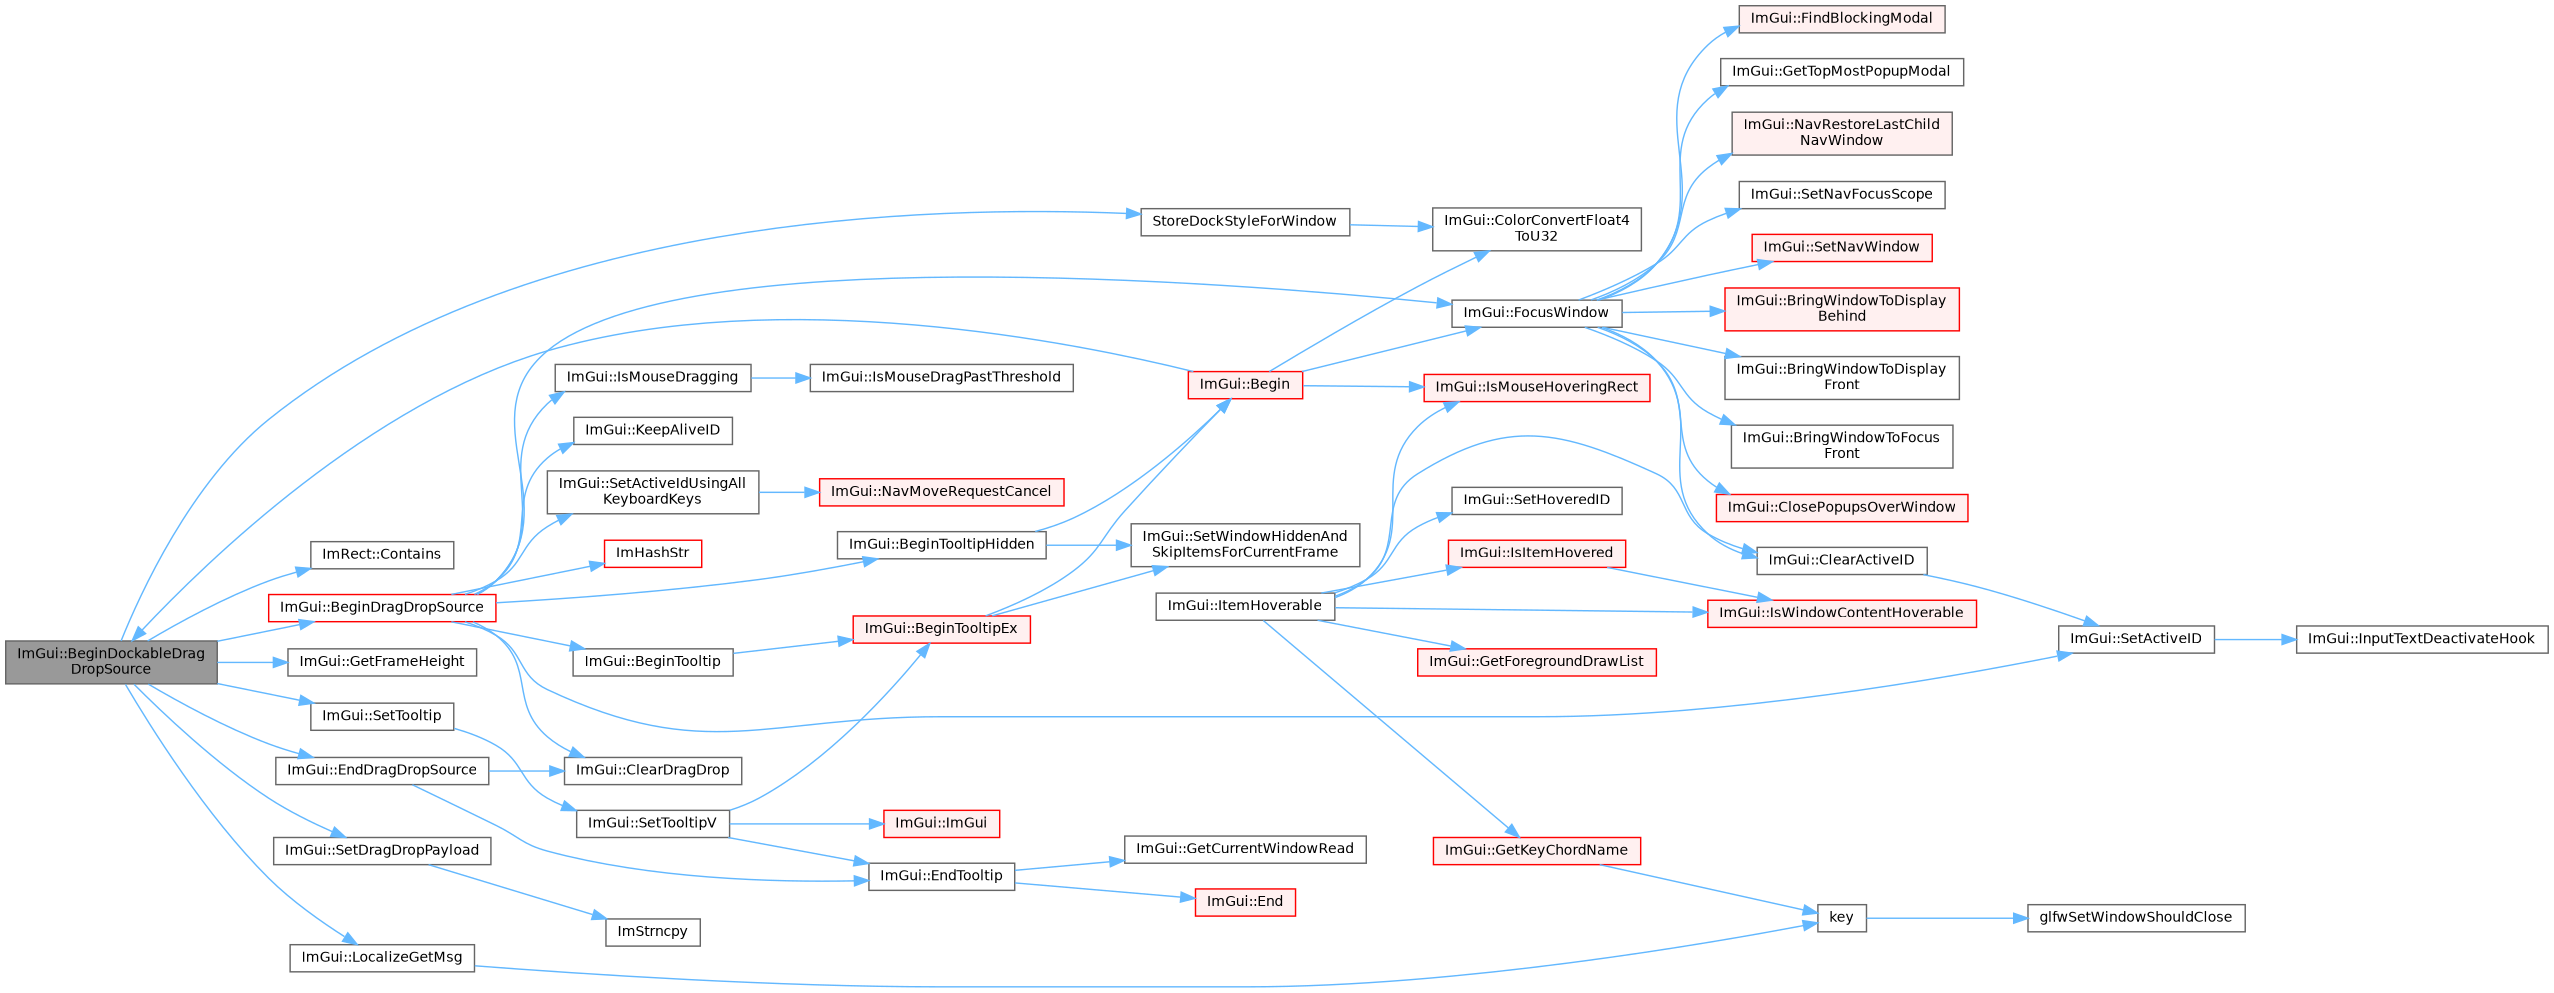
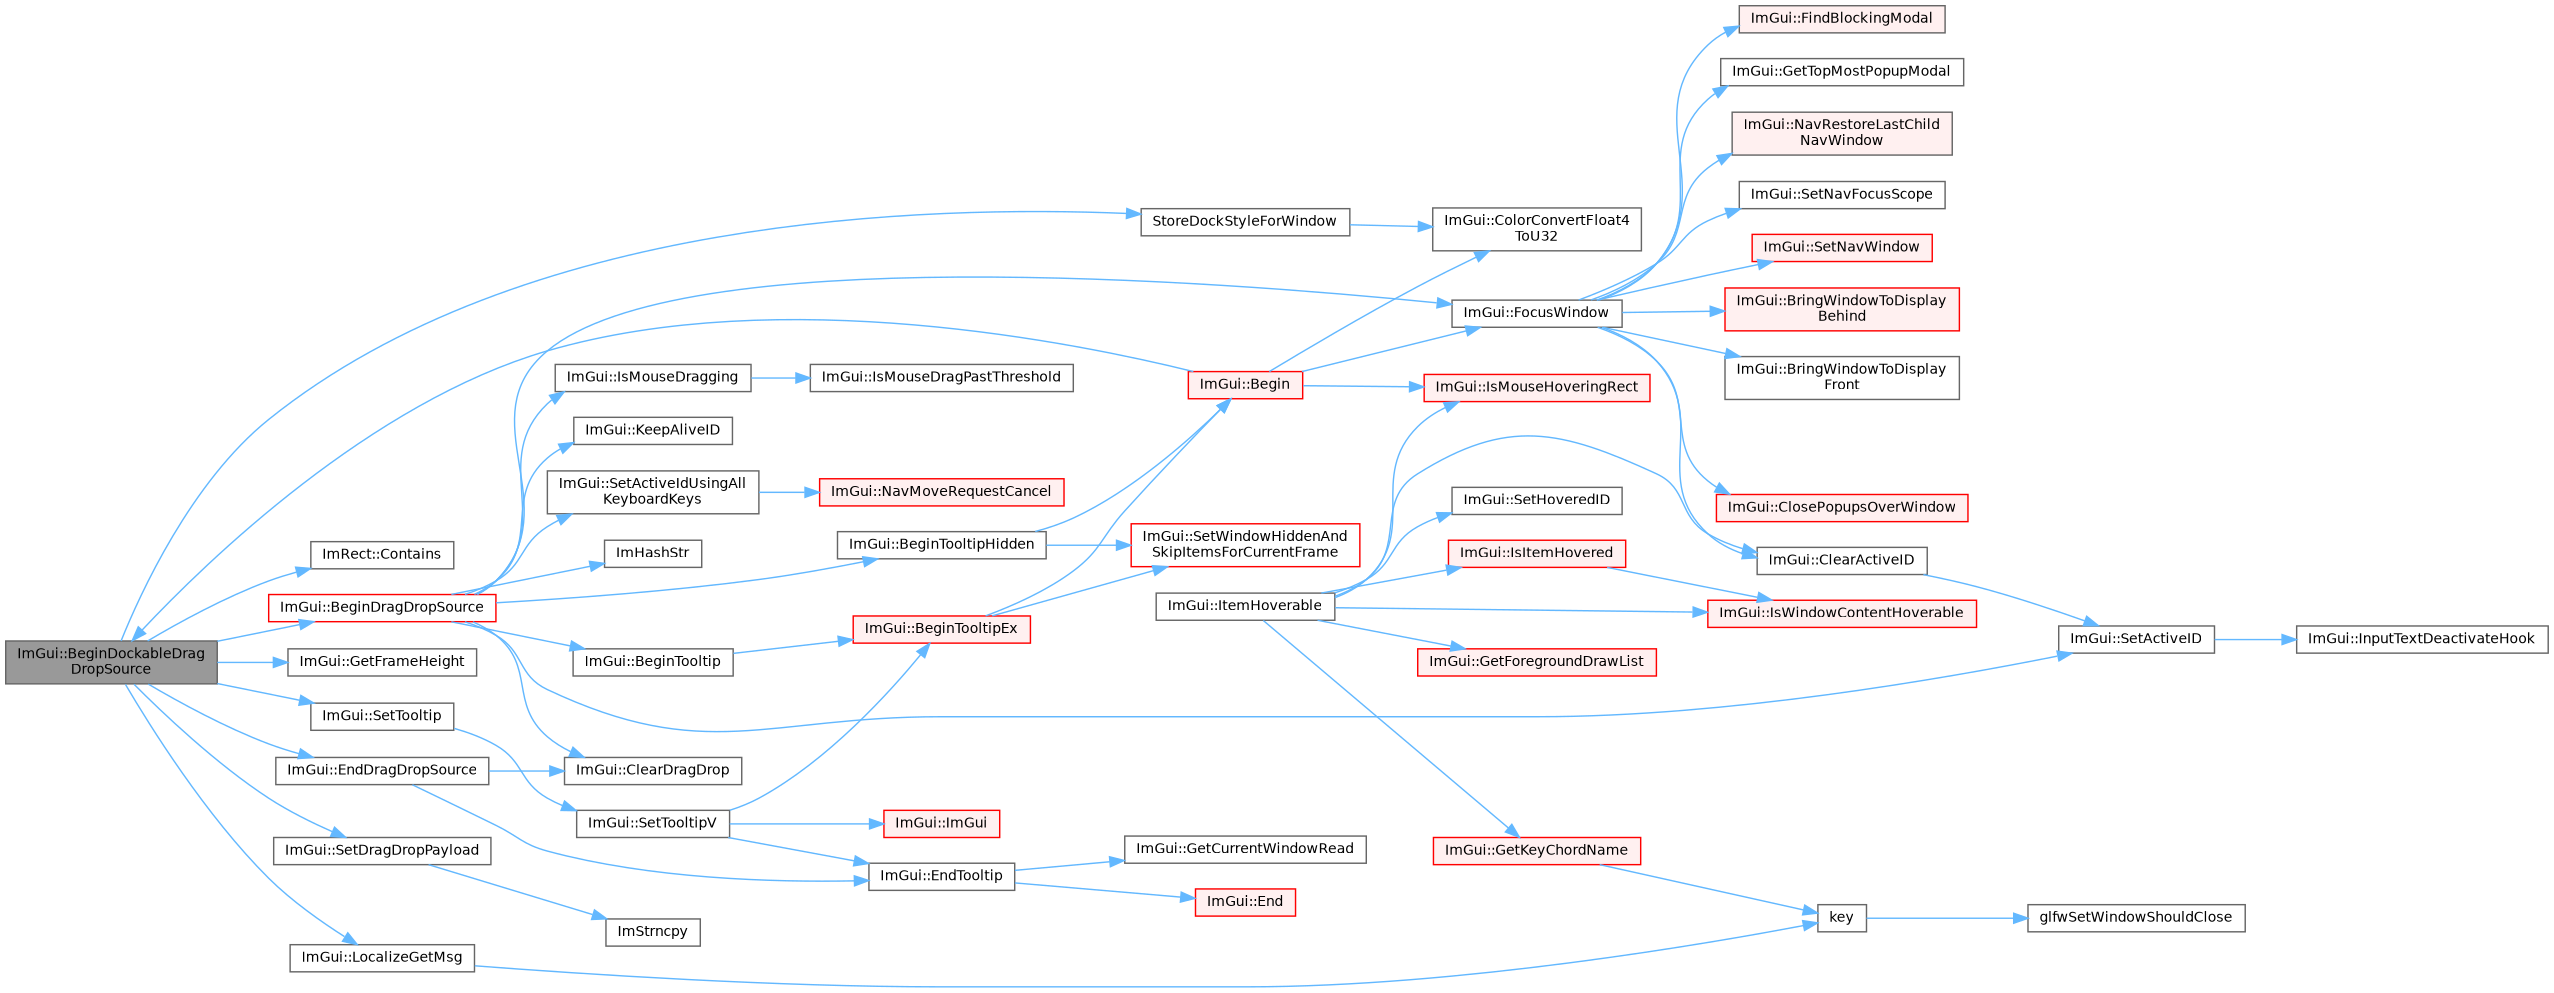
node "ImGui::BringWindowToFocus Front": removed
node "ImGui::SetWindowHiddenAnd SkipItemsForCurrentFrame": color grey40 -> red
node "ImHashStr": color red -> grey40
